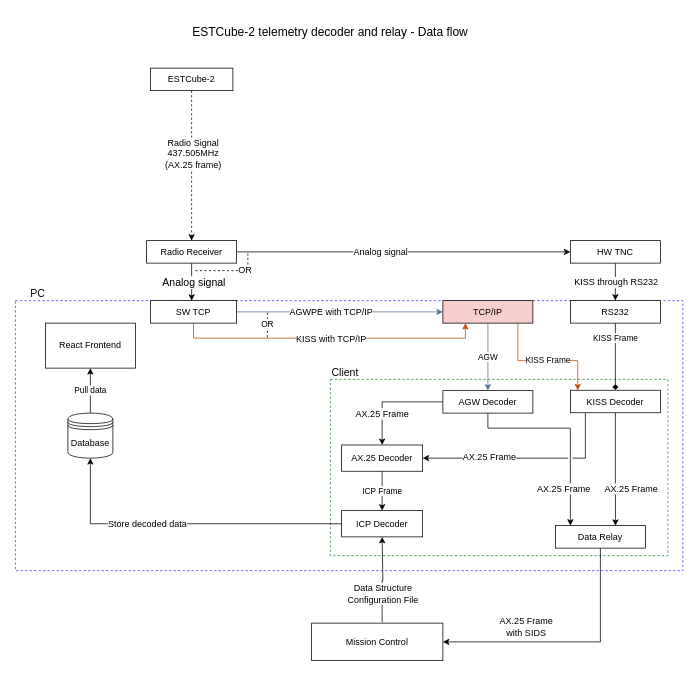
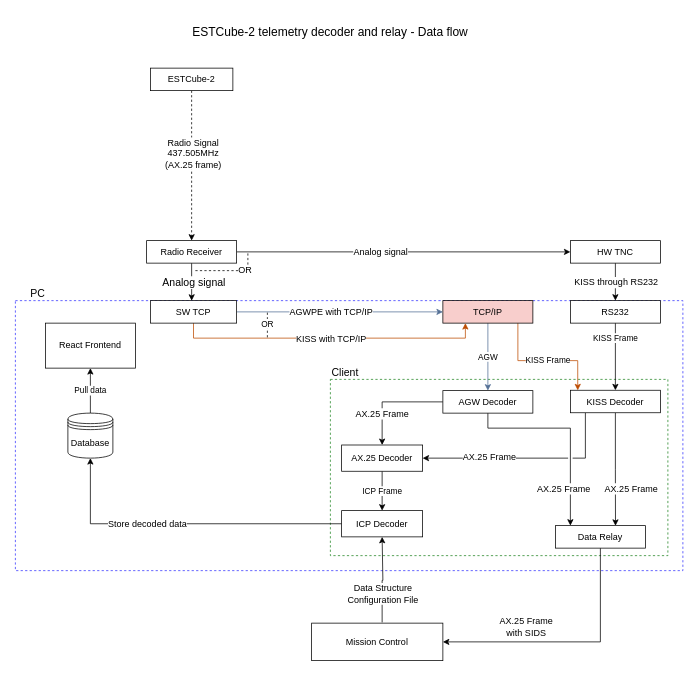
edge "RS232" -> "KISS Decoder": arrowhead diamond -> classic
